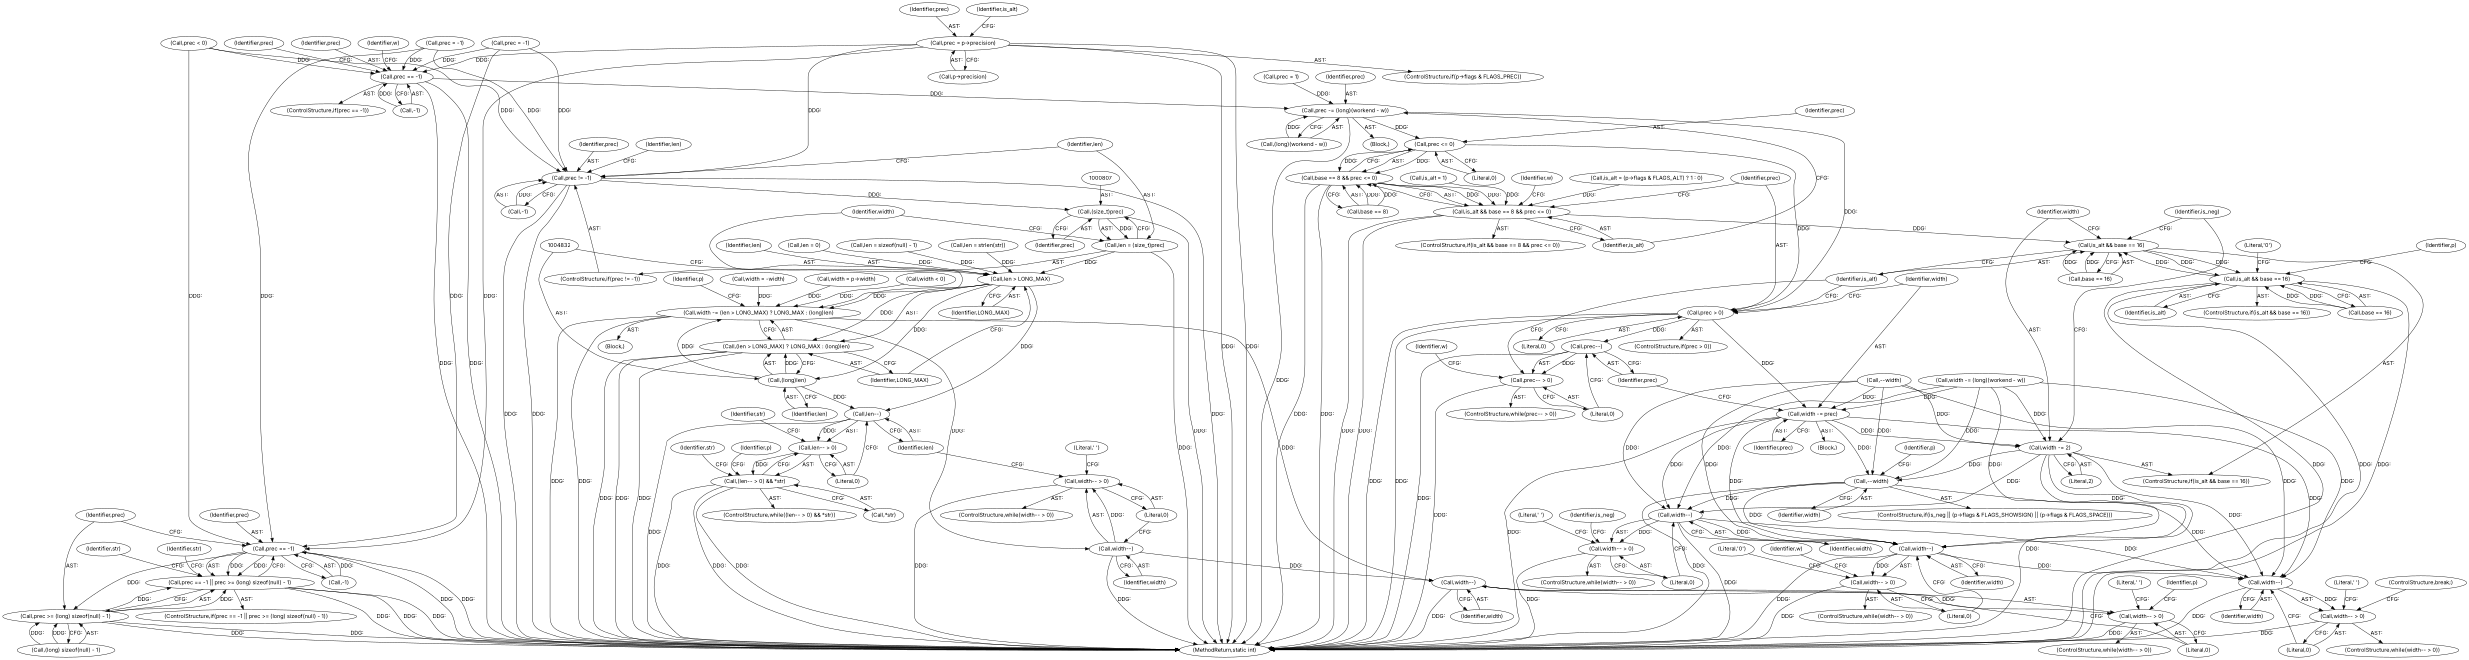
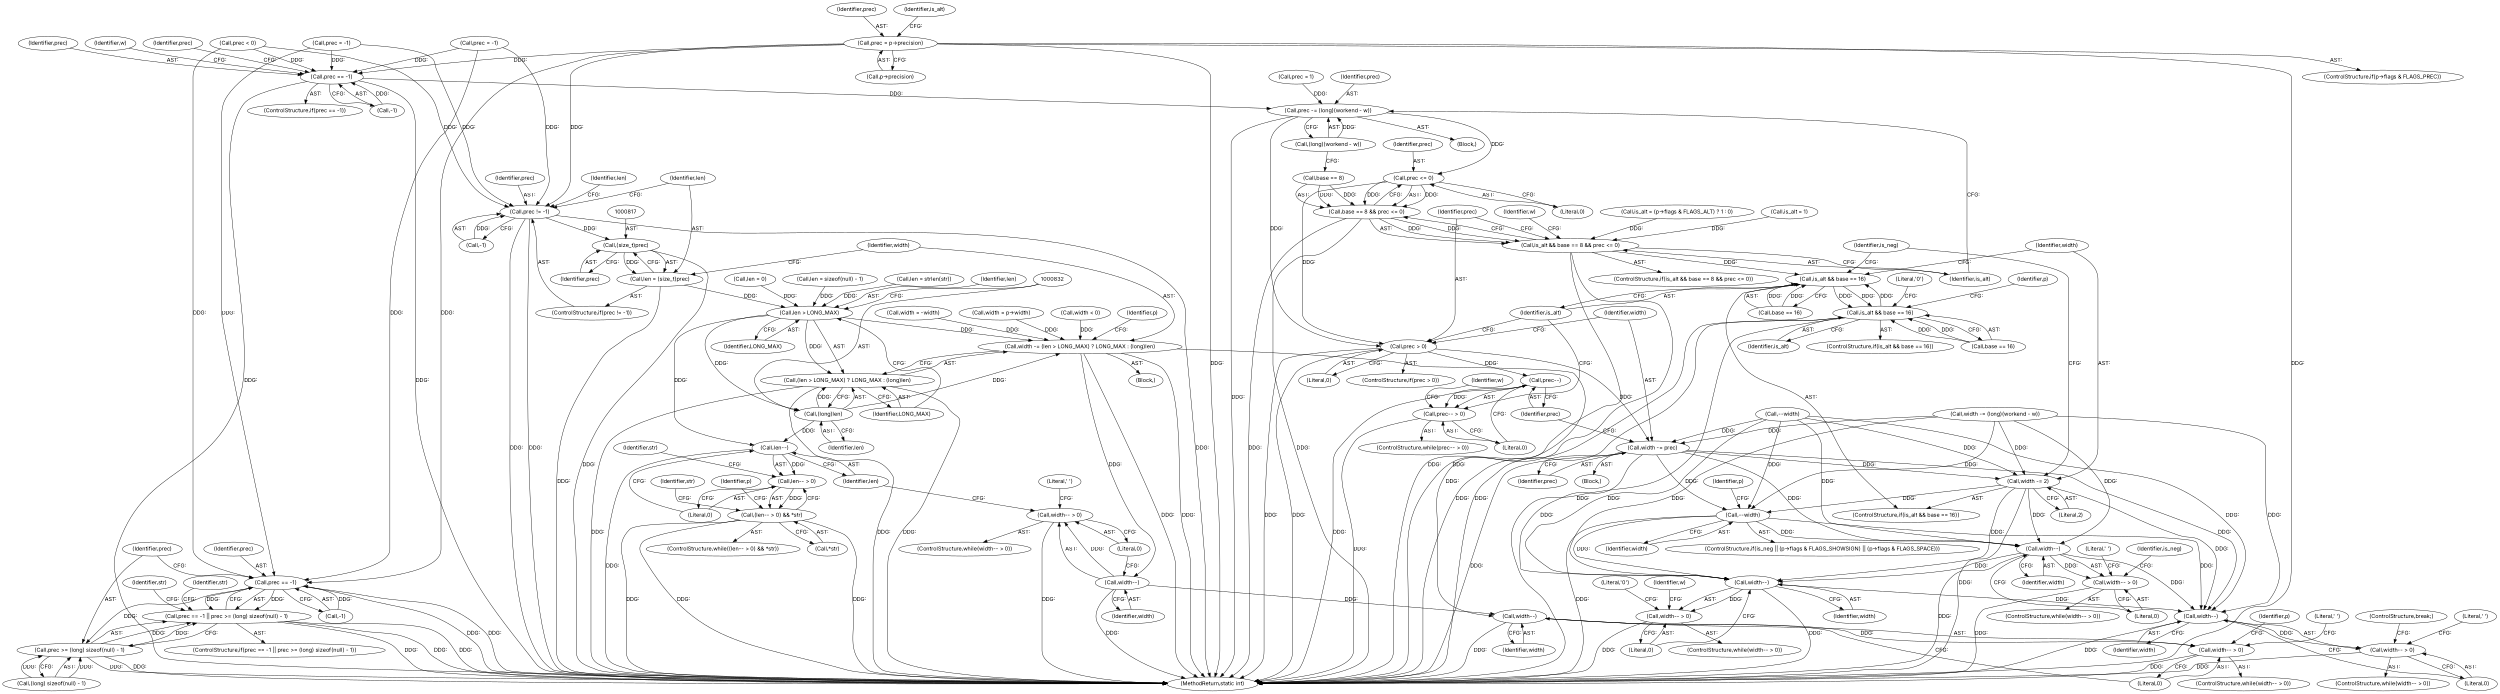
node "1000807": label "1000807" -> "1000817"
edge "(Call,base == 8 && prec <= 0)" -> "(Call,base == 8)": now "(Call,(long)(workend - w))" -> "(Call,base == 8)"
node "1004832": label "1004832" -> "1000832"
